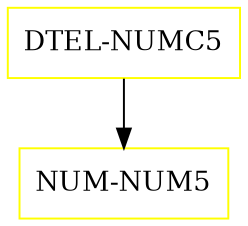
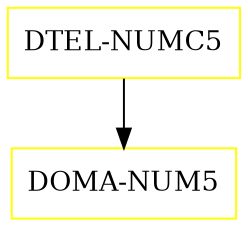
node "NUM-NUM5": label "NUM-NUM5" -> "DOMA-NUM5"
